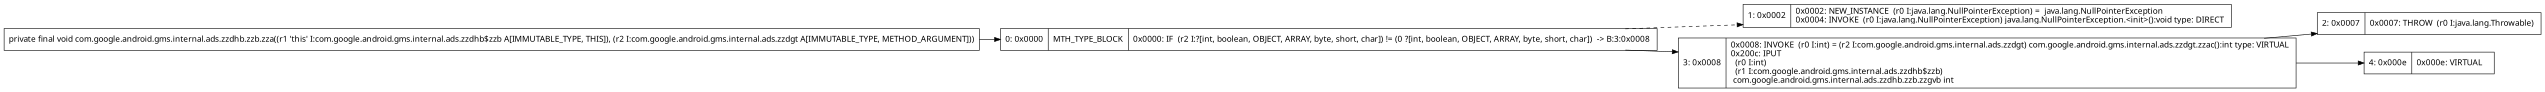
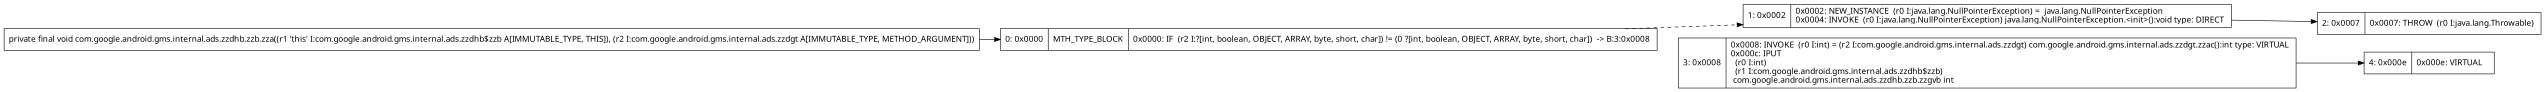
edge "3: 0x0008" -> "2: 0x0007": now "1: 0x0002" -> "2: 0x0007"
edge "0: 0x0000" -> "3: 0x0008": removed
node "3: 0x0008": text "0x200c: IPUT" -> "0x000c: IPUT"
